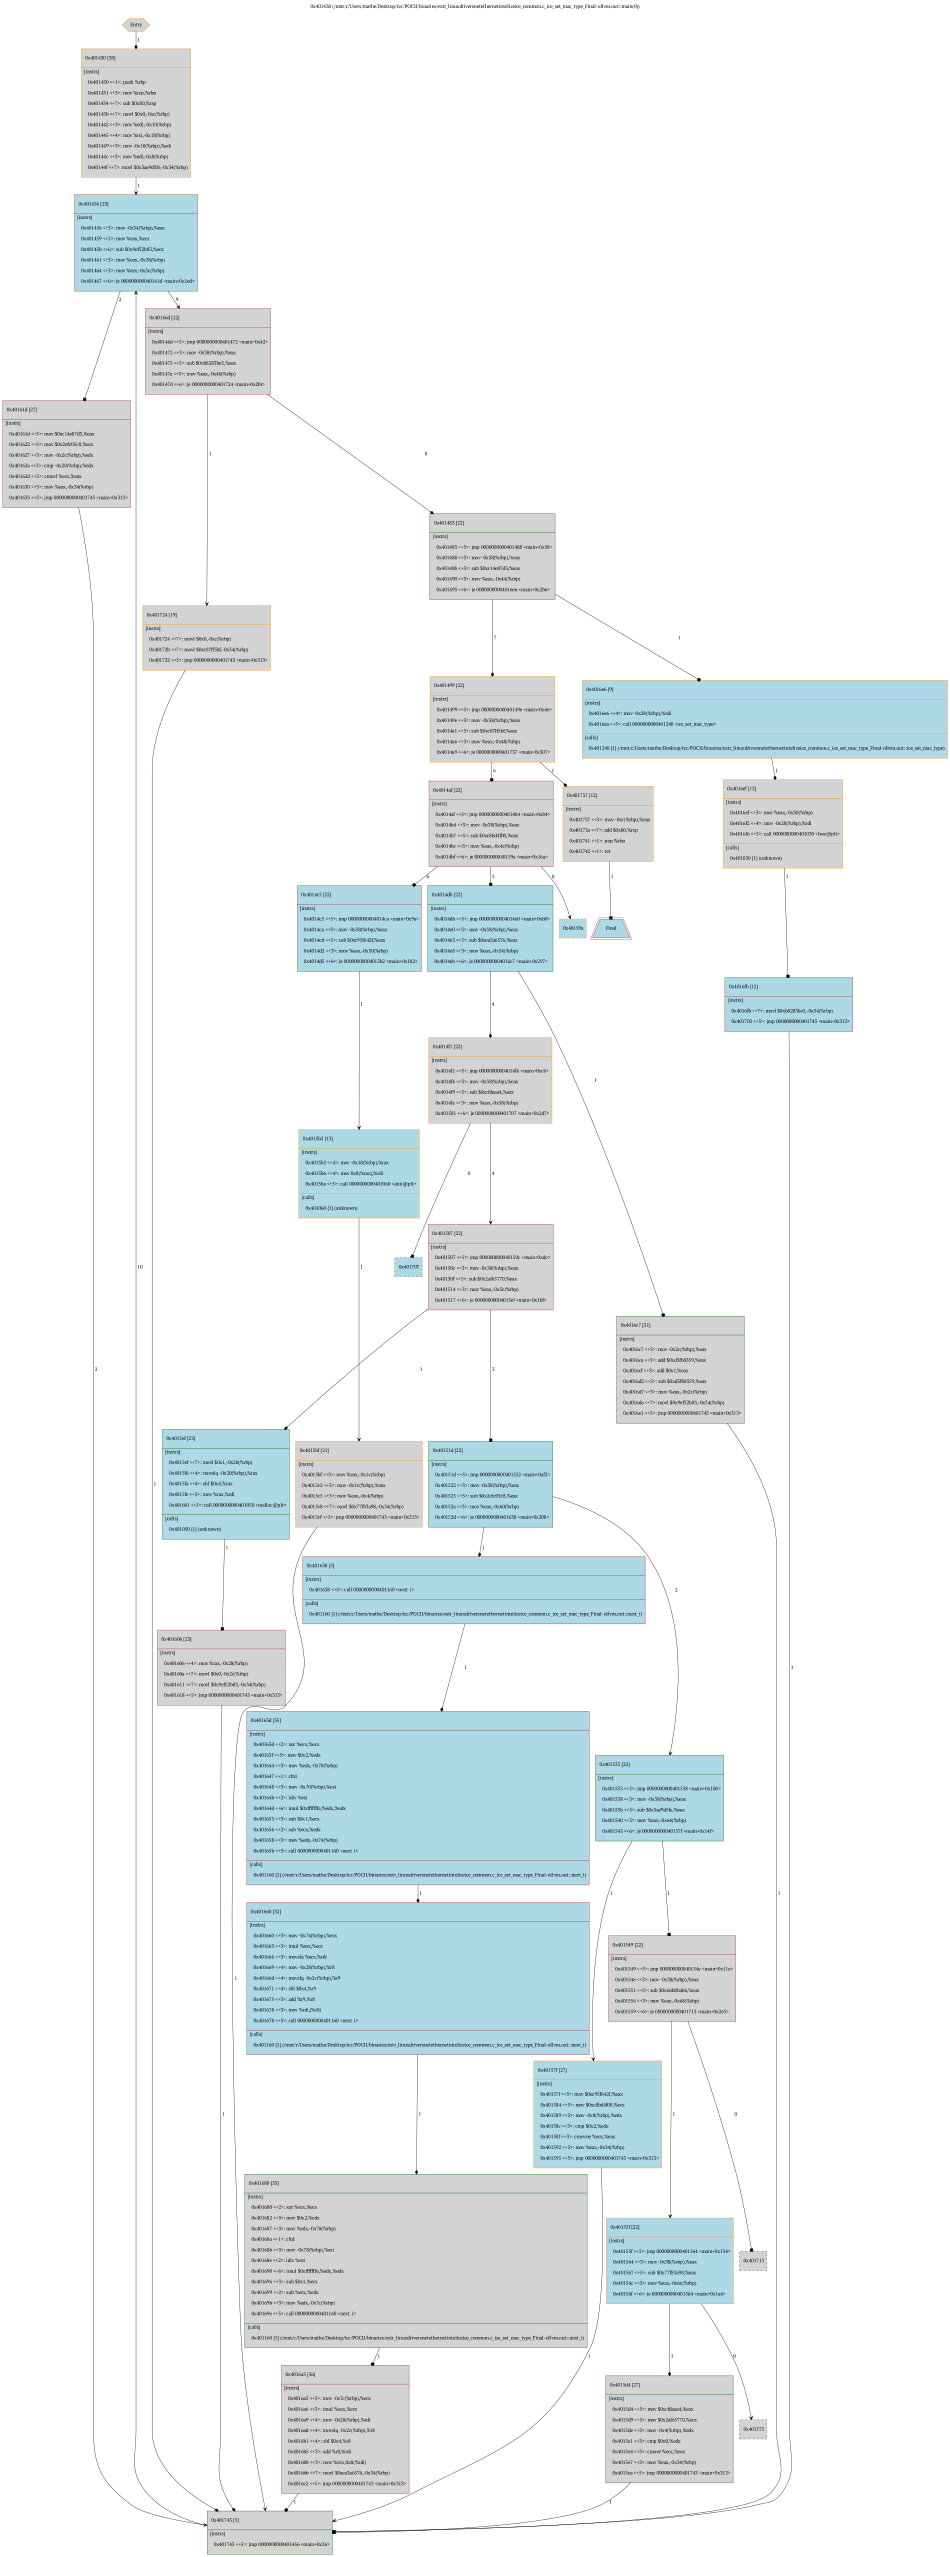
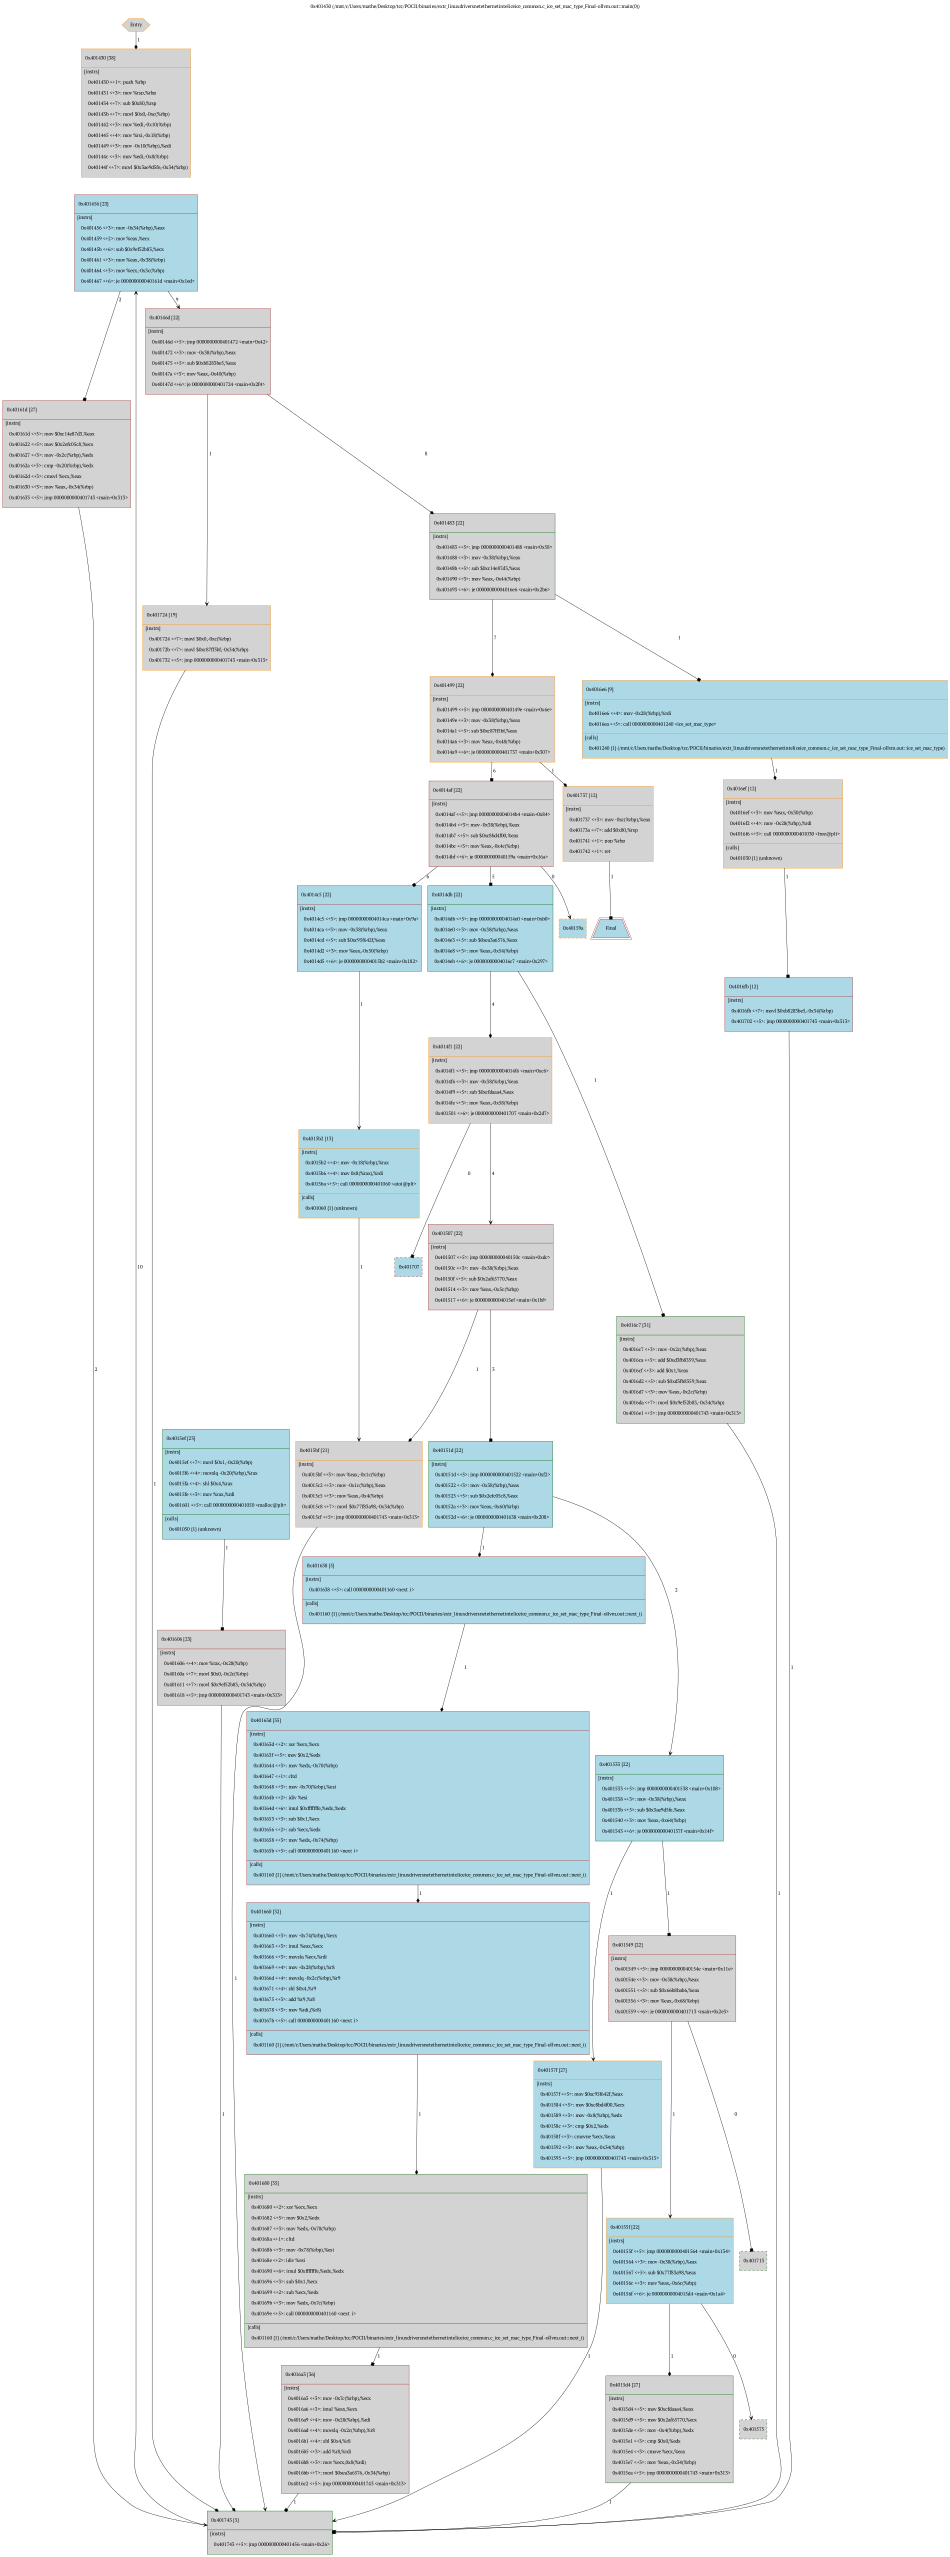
edge "0x401430 [38]" -> "0x401456 [23]": removed, label "1"
edge "0x401507 [22]" -> "0x4015ef [23]": now "0x401507 [22]" -> "0x4015bf [21]"
